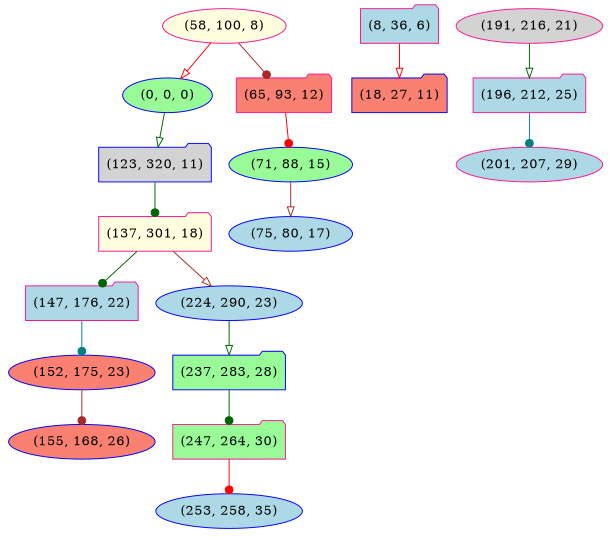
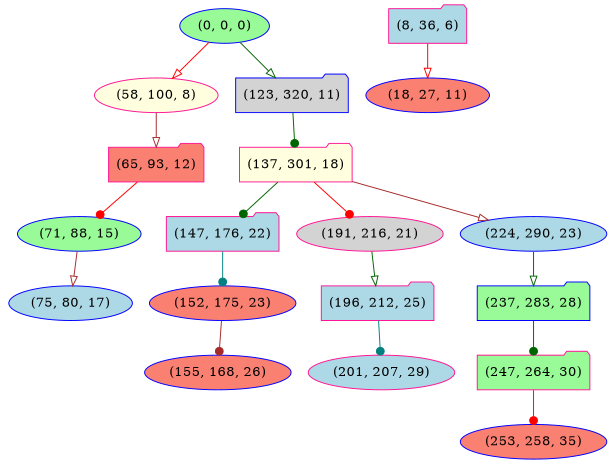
edge "(58, 100, 8)" -> "(0, 0, 0)": reversed
edge "(58, 100, 8)" -> "(65, 93, 12)": arrowhead dot -> onormal
node "(18, 27, 11)": shape folder -> ellipse
edge "(137, 301, 18)" -> "(191, 216, 21)": added
node "(253, 258, 35)": fillcolor lightblue -> salmon
